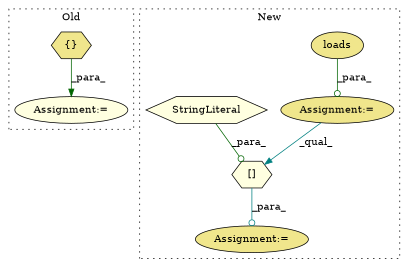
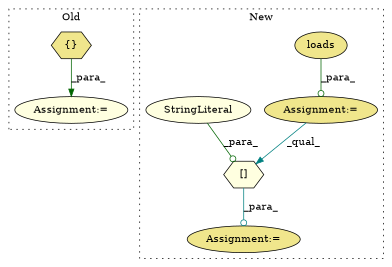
node "StringLiteral": shape hexagon -> ellipse
